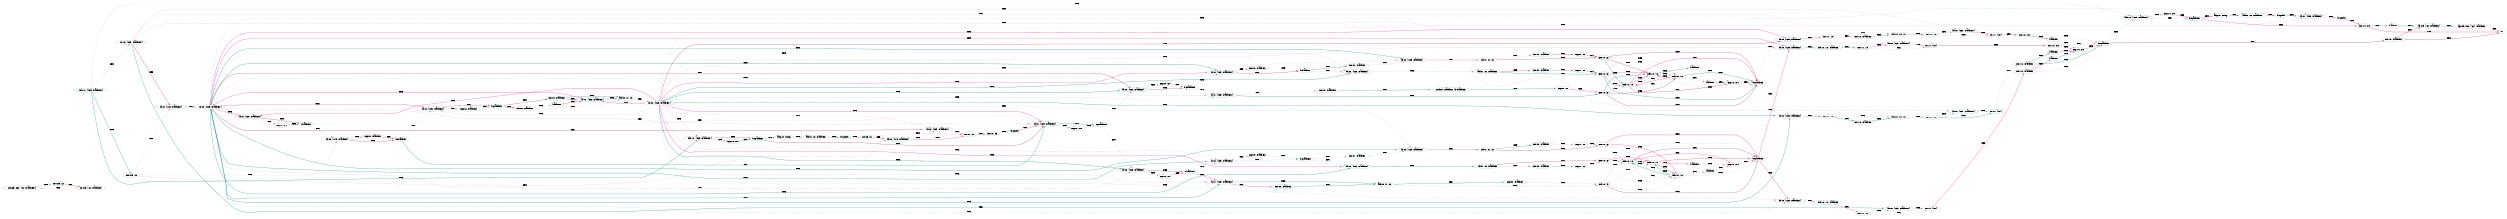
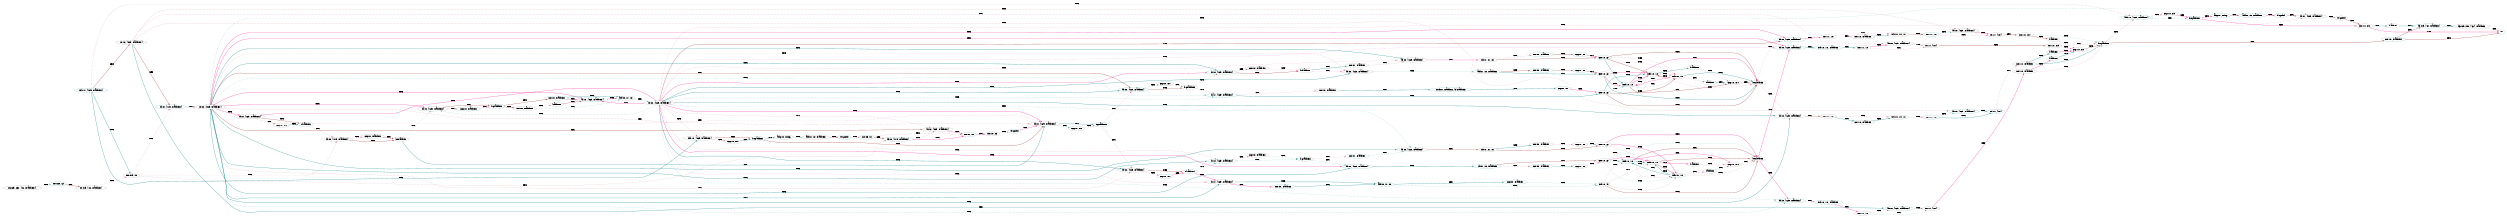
edge "strb w1 , [ x29 , # address ]" -> "str x2 , [ x29 , # address ]": style dashed -> bold
edge "ldr x2 , [ x29 , # address ]" -> "mov x1 , x0": style dashed -> bold
edge "str x19 , [ sp , # address ]" -> "stp x29 , x30 , [ sp , #- address ]!": now "str x19 , [ sp , # address ]" -> "mov x19 , x0"
